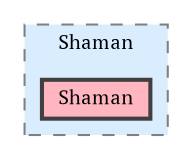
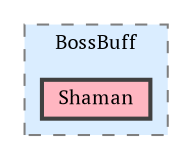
cluster "Shaman": label "Shaman" -> "BossBuff"
